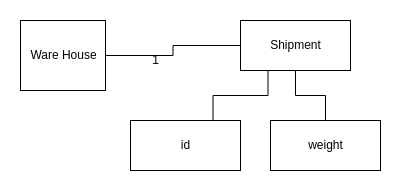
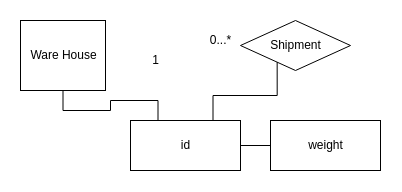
node "0...*": added
node "Shipment": shape rectangle -> diamond
edge "Shipment" -- "Ware House": removed
edge "Shipment" -- "weight": now "id" -- "weight"
edge "Ware House" -- "id": added
